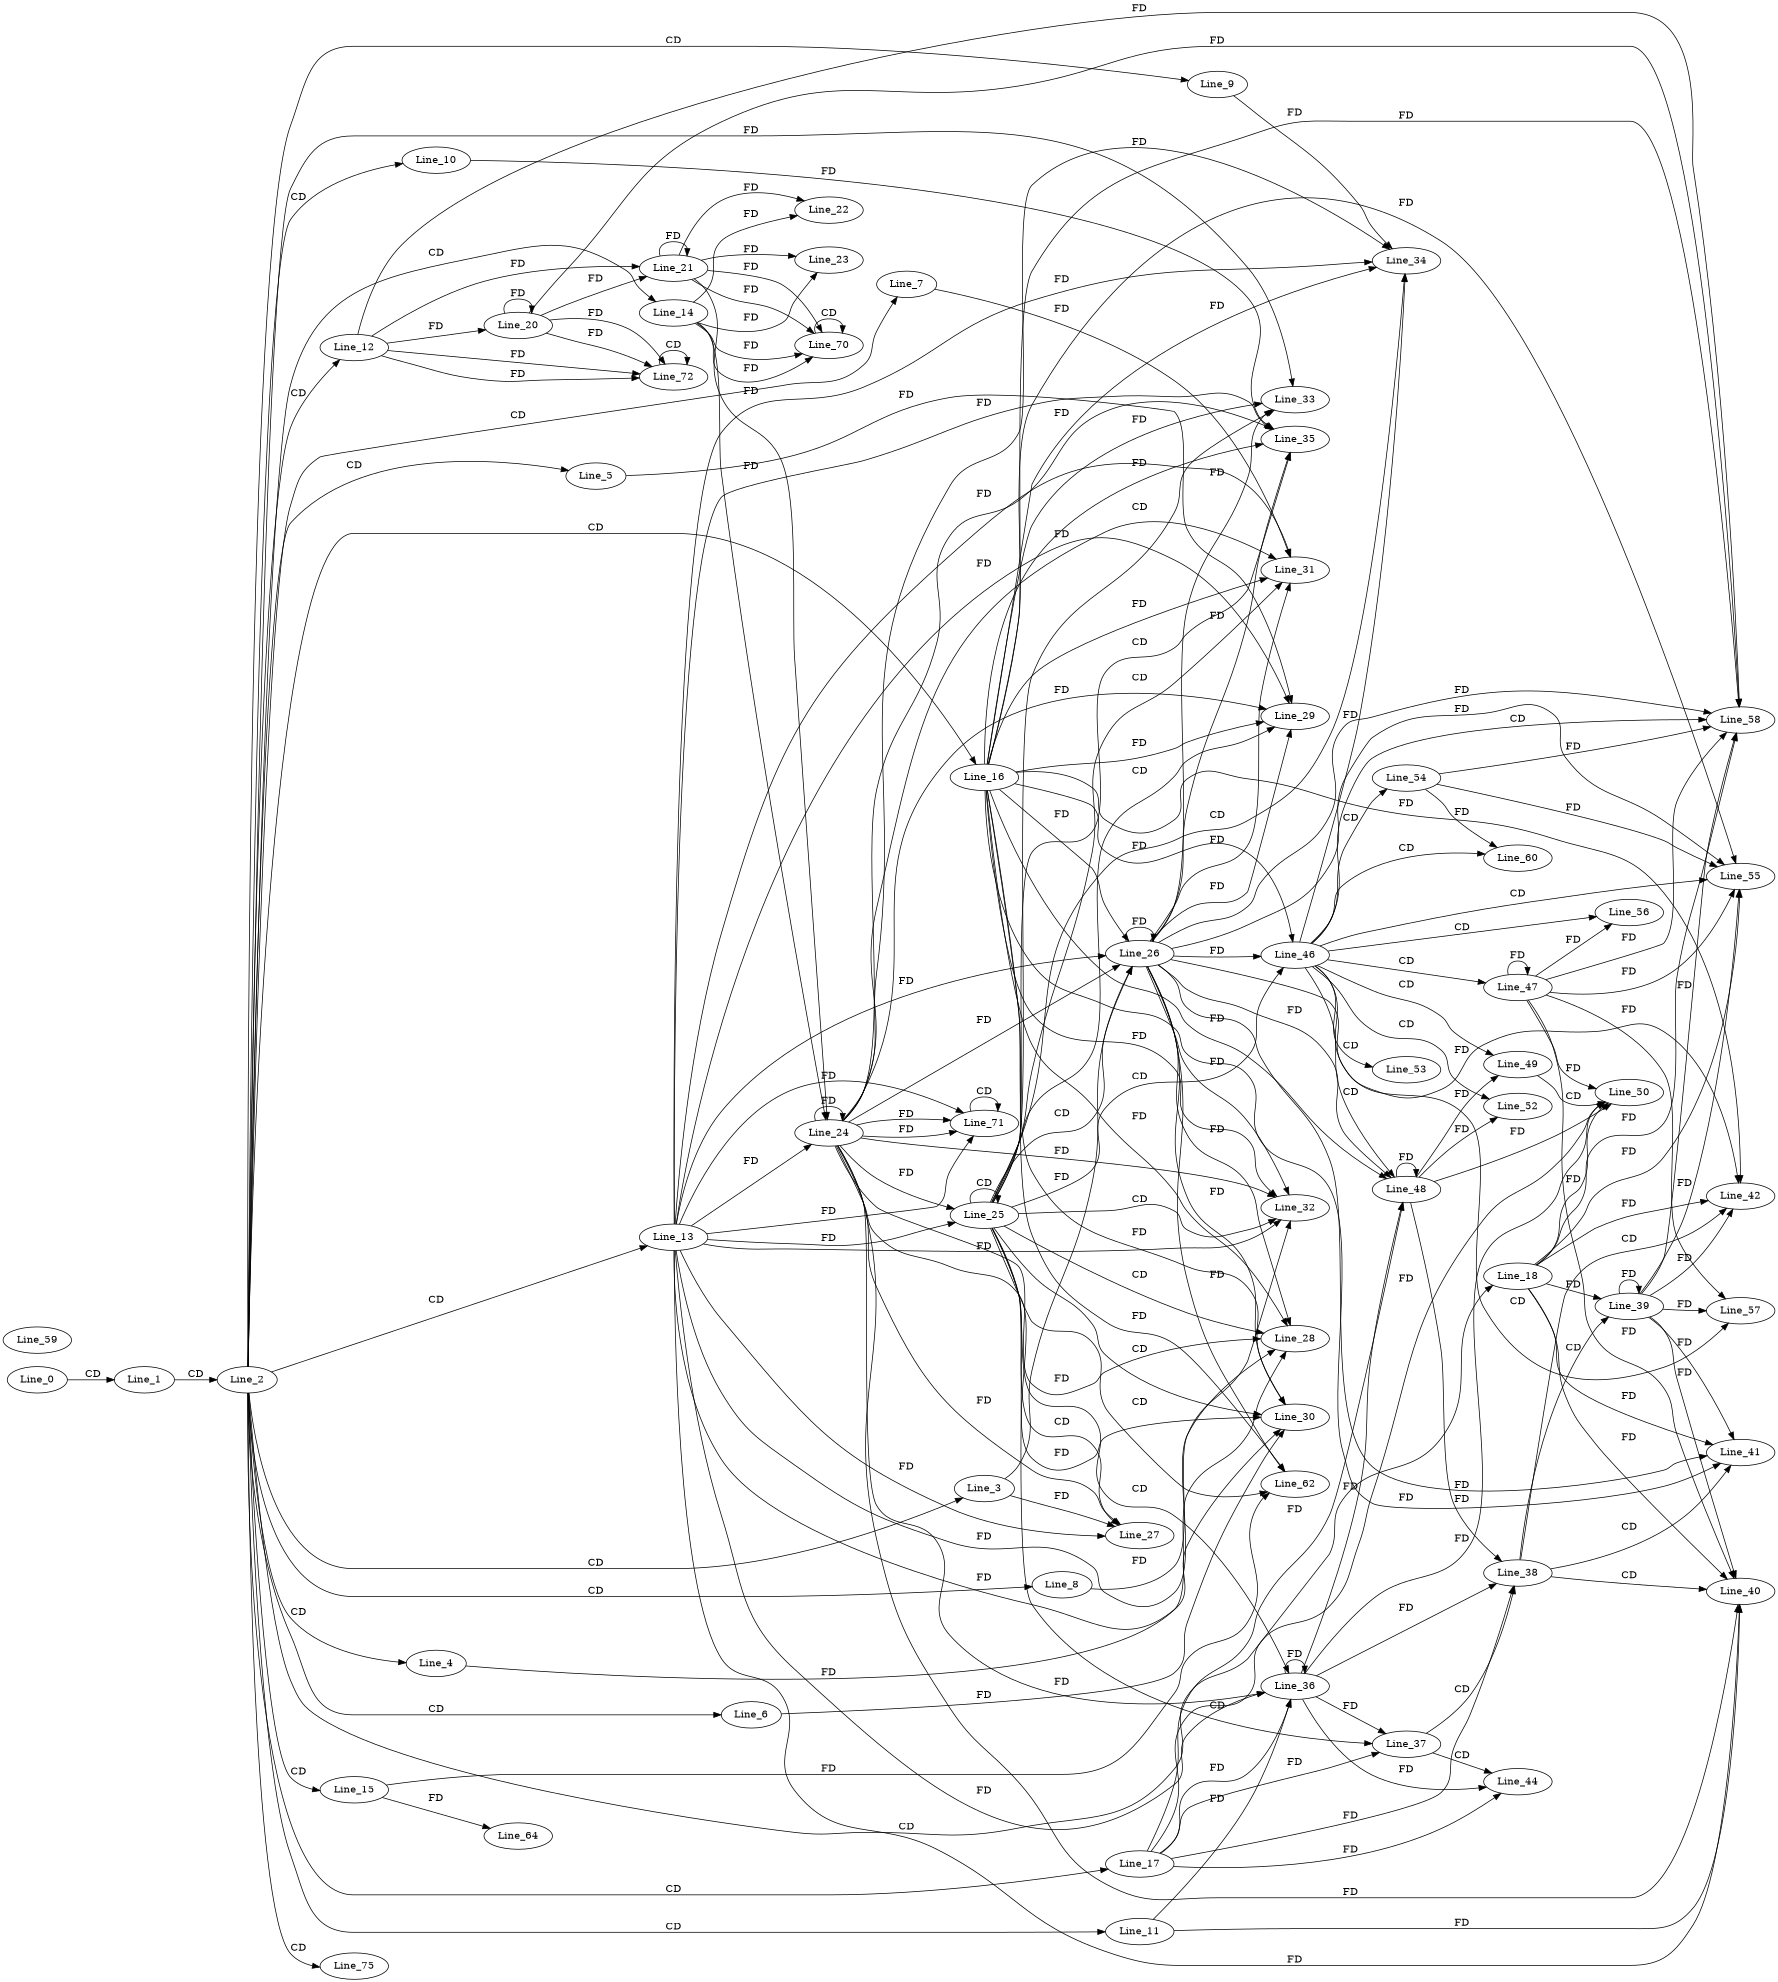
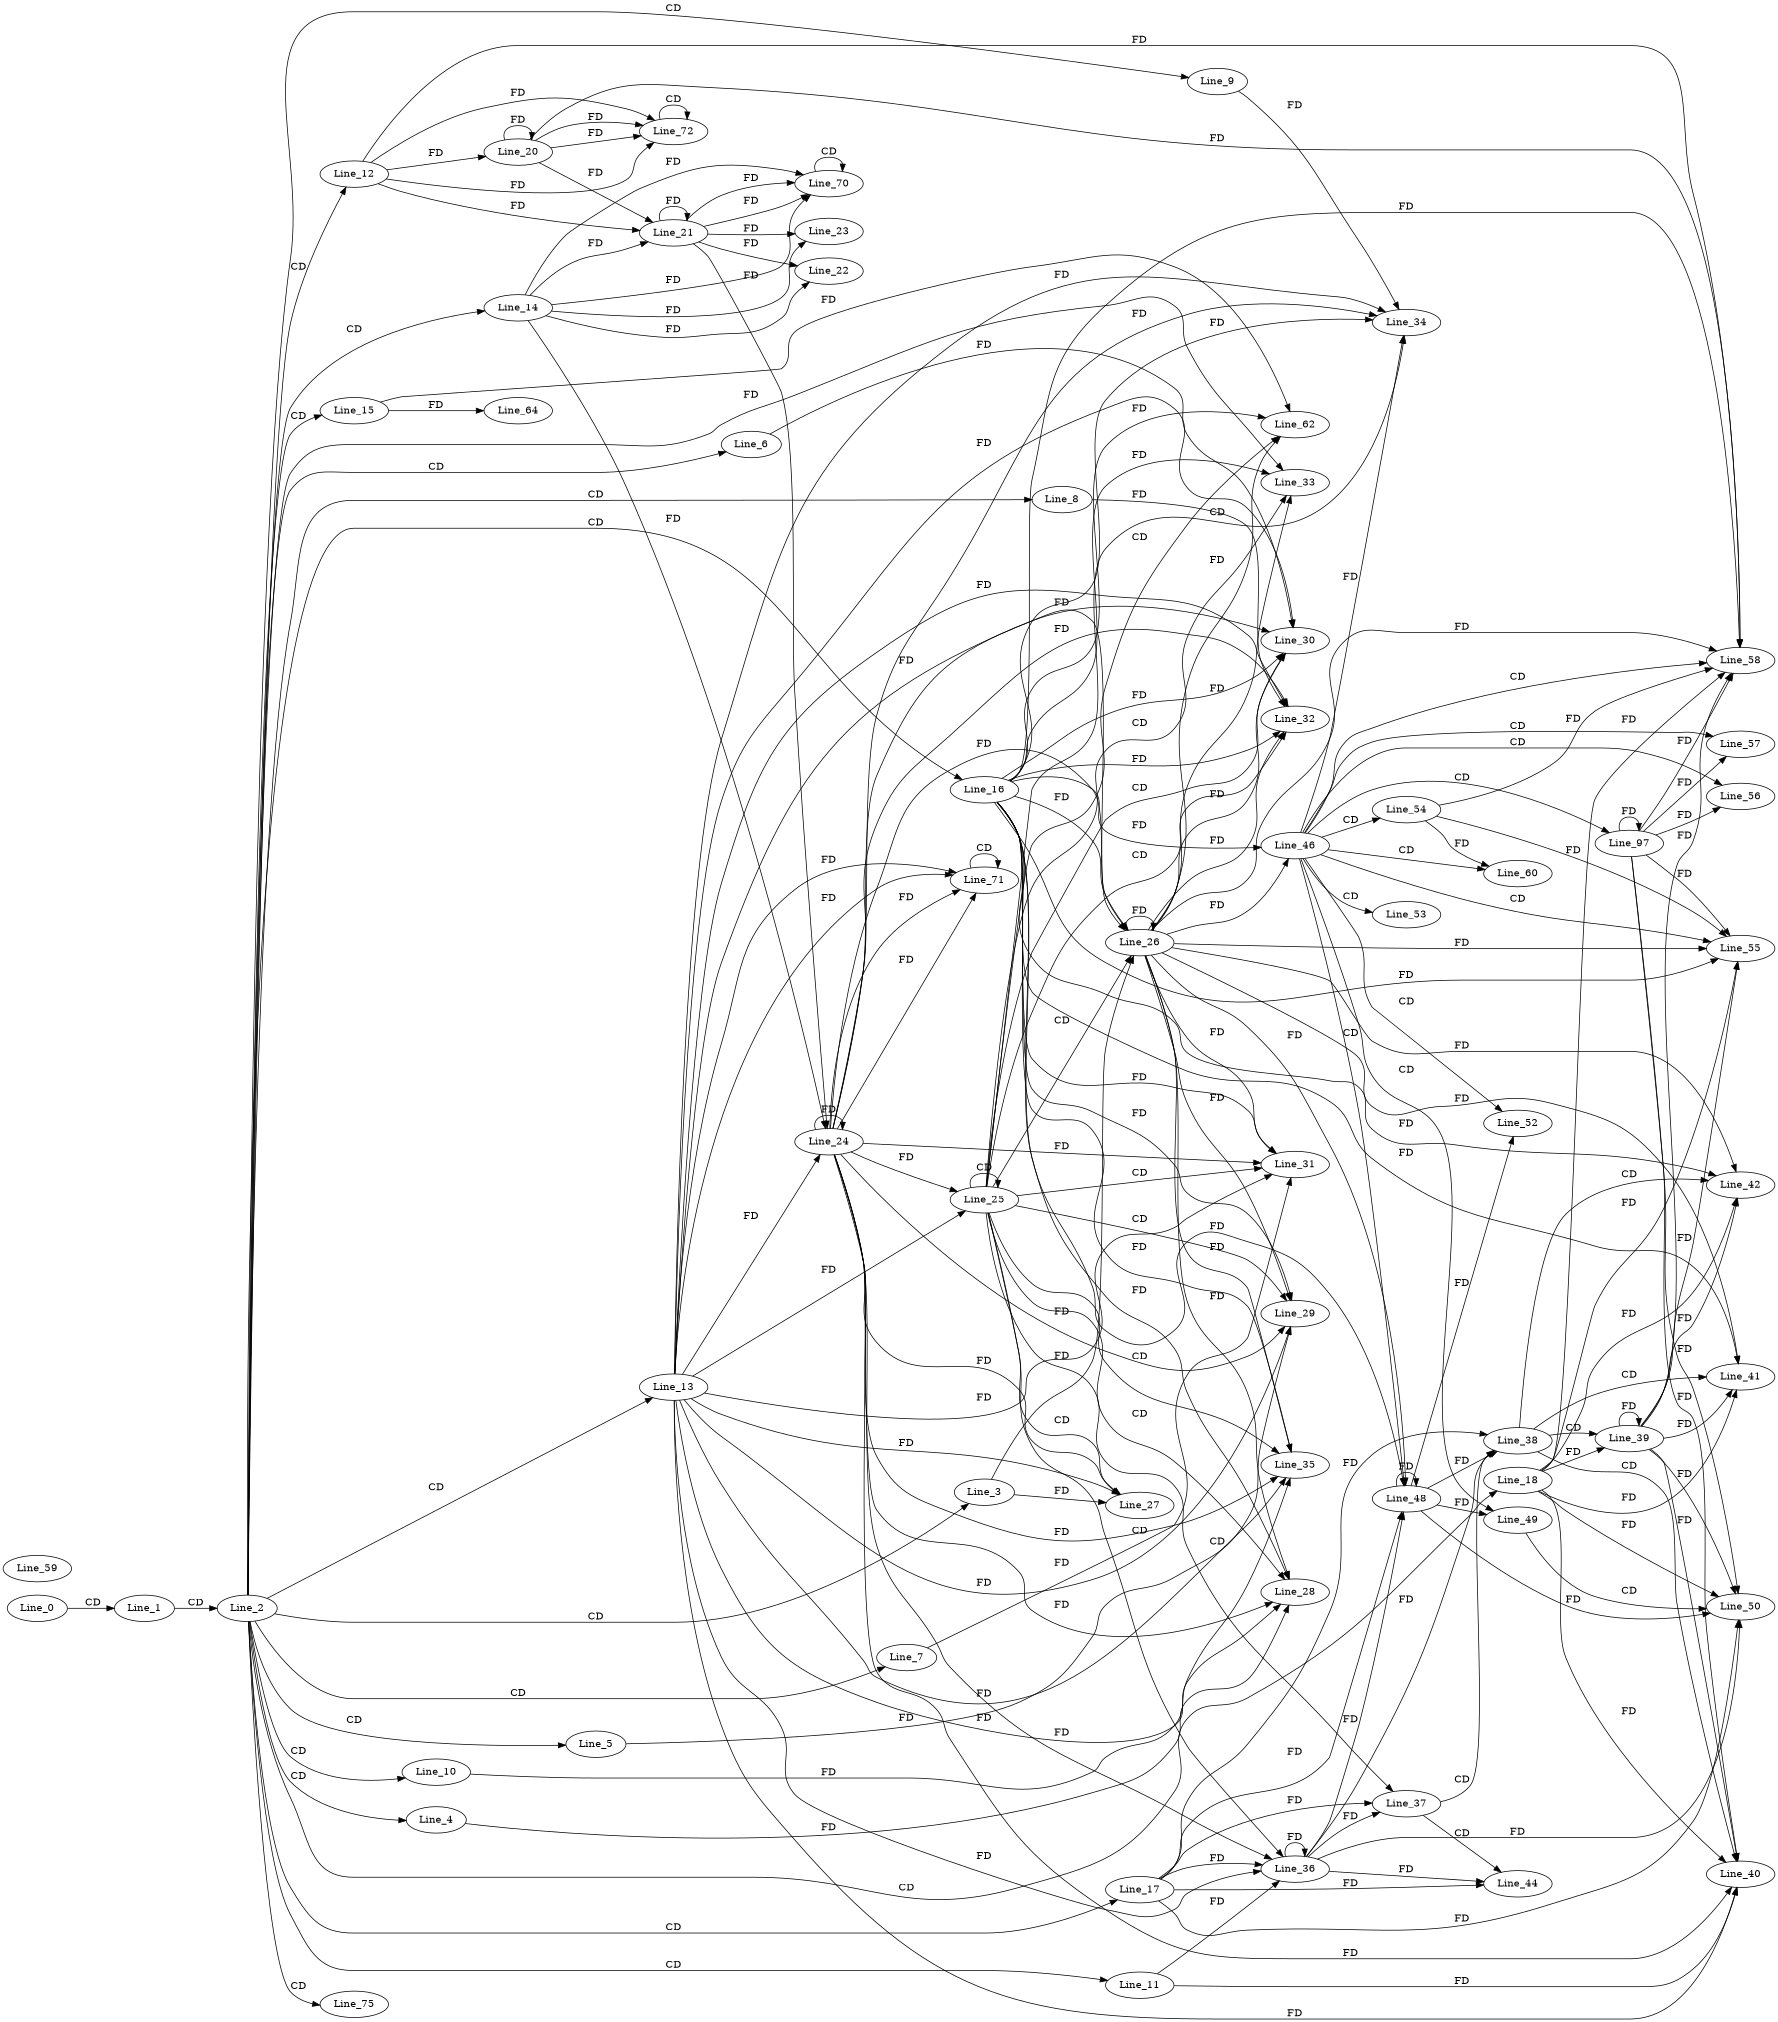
edge "Line_14" -> "Line_21": added, label "FD"
node "Line_47": label "Line_47" -> "Line_97"
edge "Line_25" -> "Line_46": removed, label "CD"
edge "Line_39" -> "Line_57": now "Line_39" -> "Line_50"
